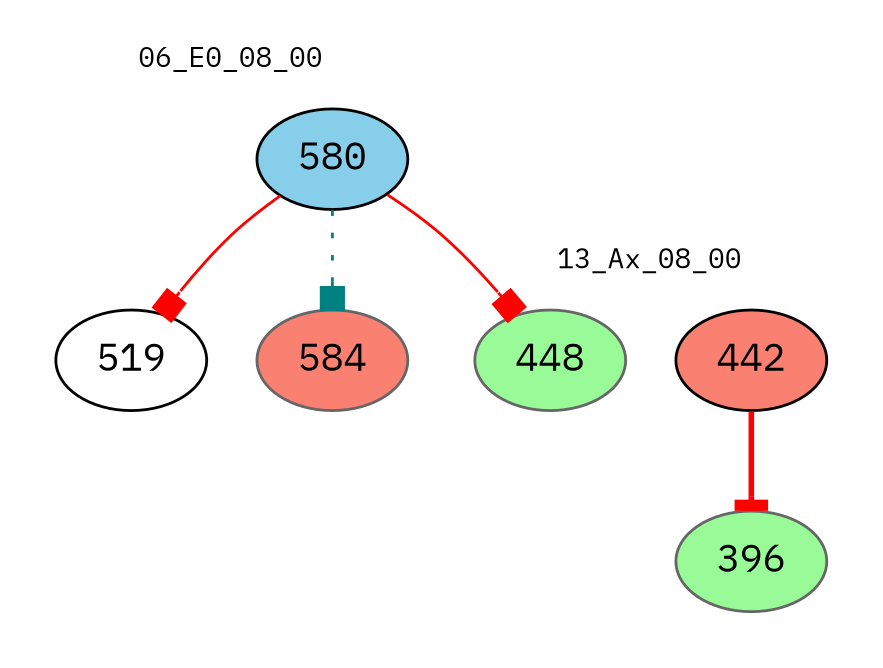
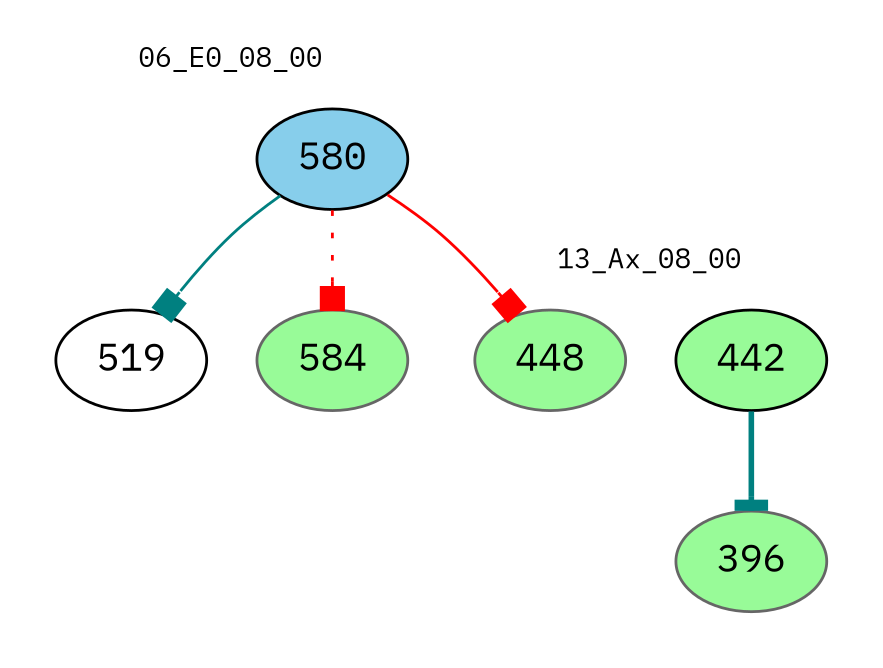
edge "580" -> "519": color red -> teal
edge "580" -> "584": color teal -> red
node "584": fillcolor salmon -> palegreen
node "442": fillcolor salmon -> palegreen
edge "442" -> "396": color red -> teal
